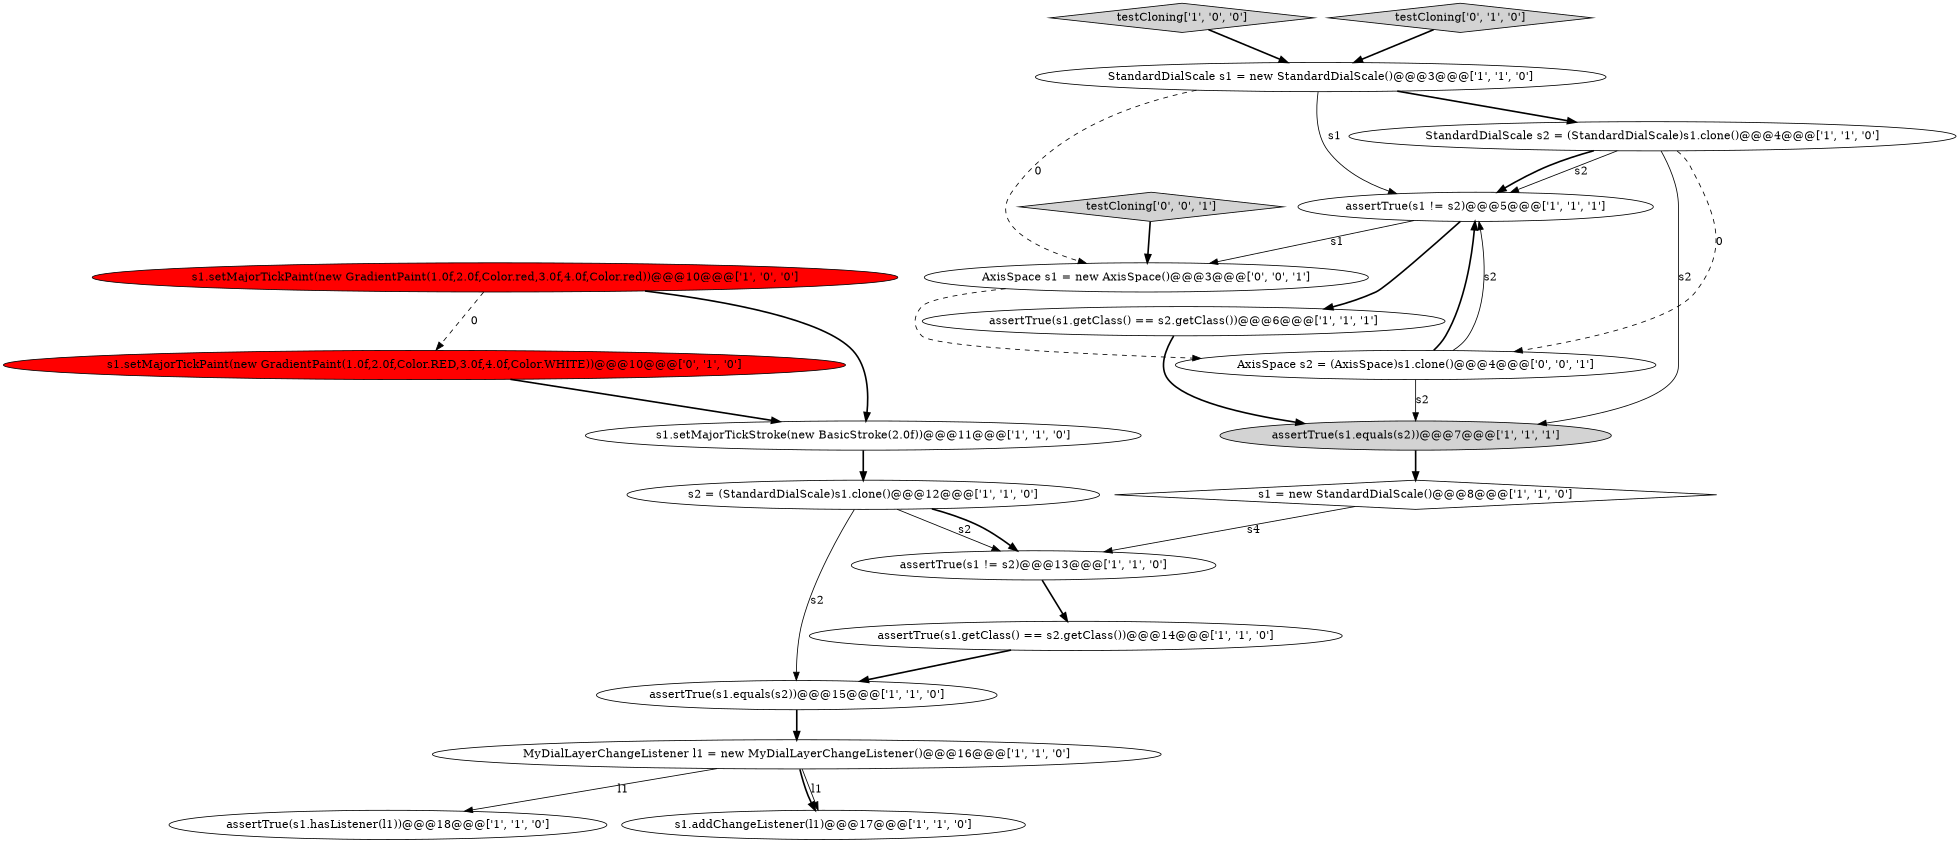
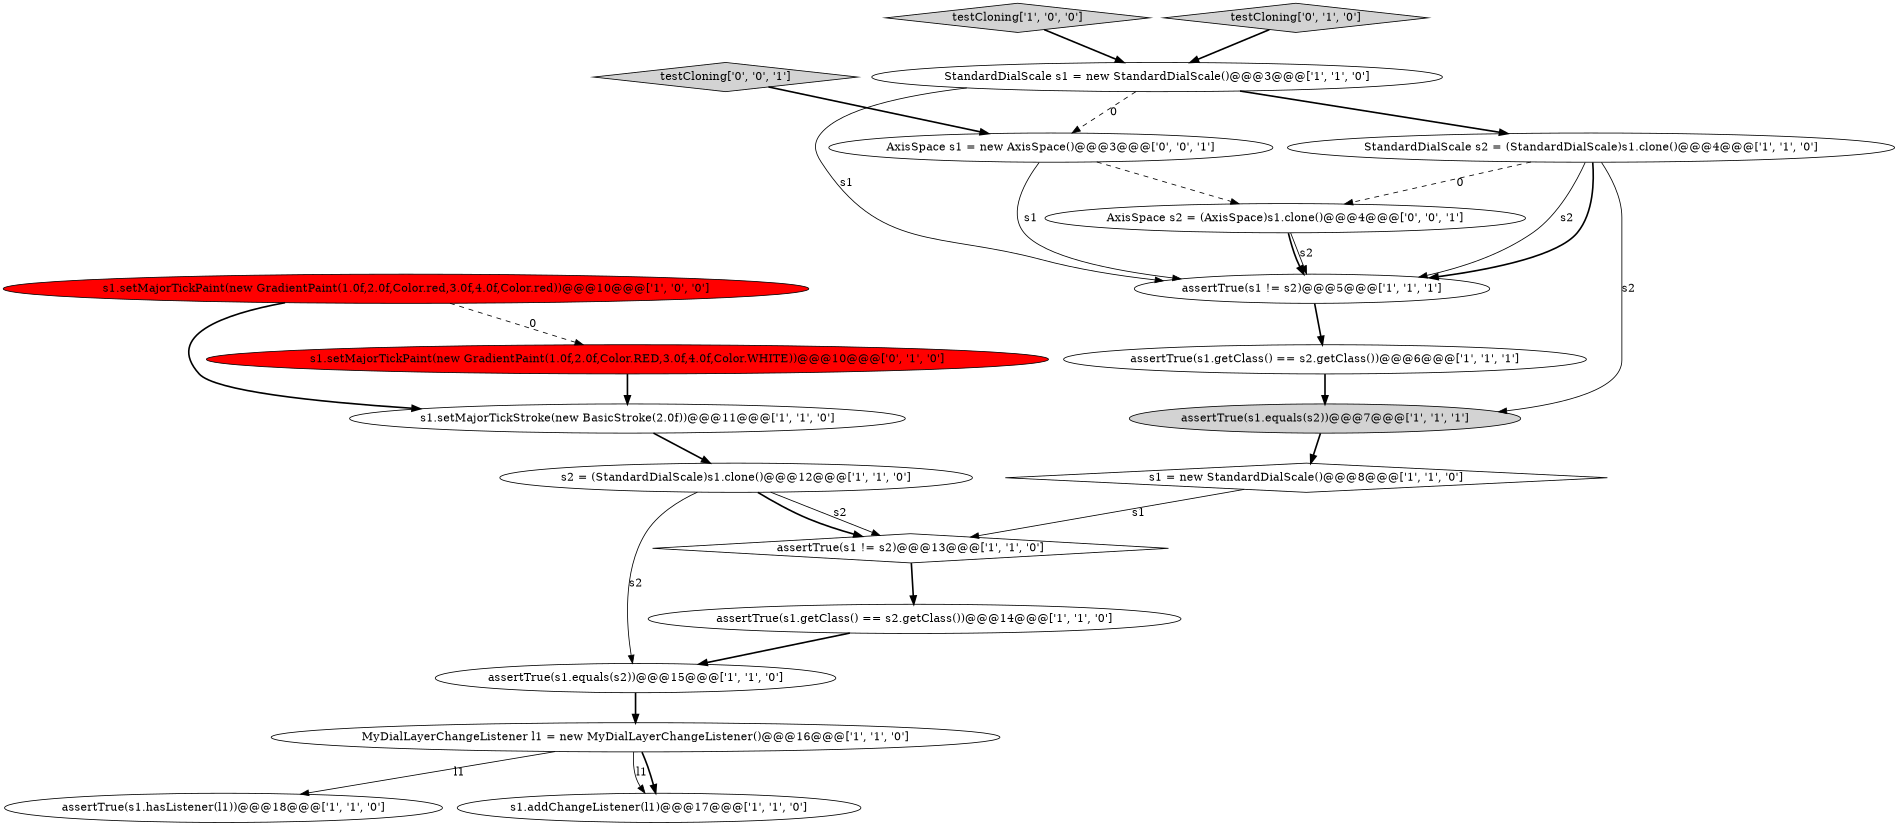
edge "assertTrue(s1 != s2)@@@5@@@['1', '1', '1']" -> "AxisSpace s1 = new AxisSpace()@@@3@@@['0', '0', '1']": reversed
edge "AxisSpace s2 = (AxisSpace)s1.clone()@@@4@@@['0', '0', '1']" -> "assertTrue(s1.equals(s2))@@@7@@@['1', '1', '1']": removed, label "s2"
edge "s1 = new StandardDialScale()@@@8@@@['1', '1', '0']" -> "assertTrue(s1 != s2)@@@13@@@['1', '1', '0']": label "s4" -> "s1"
node "assertTrue(s1 != s2)@@@13@@@['1', '1', '0']": shape ellipse -> diamond
